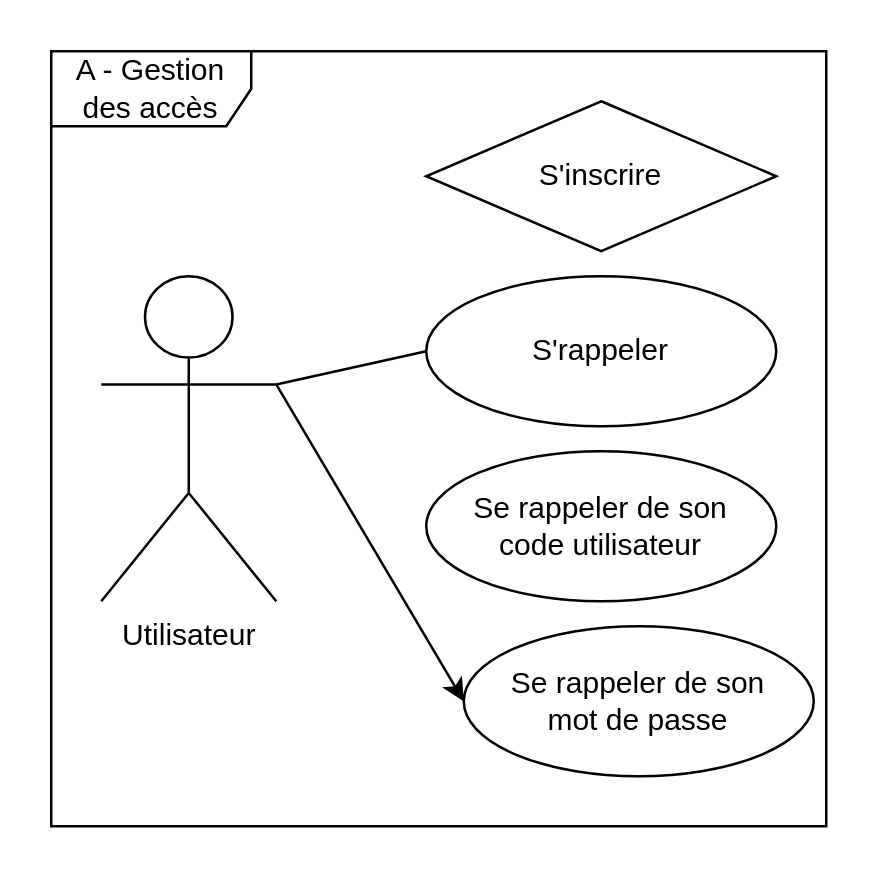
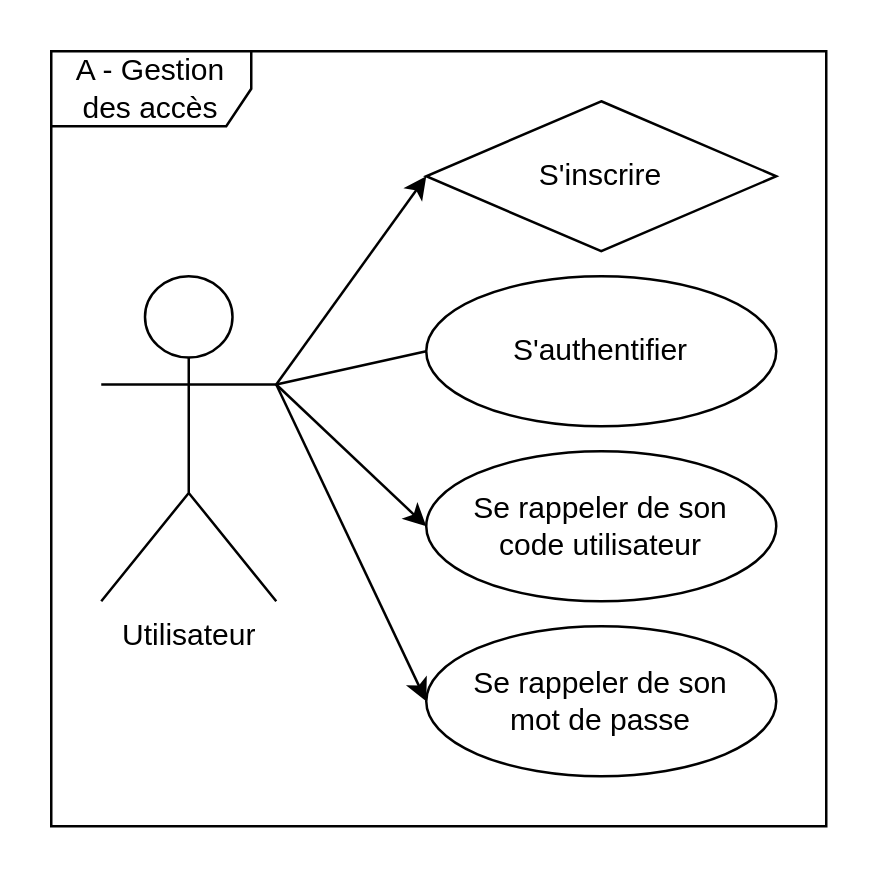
edge "Utilisateur" -> "S'inscrire": added
node "S'rappeler": label "S'rappeler" -> "S'authentifier"
edge "Utilisateur" -> "Se rappeler de son code utilisateur": added
node "Se rappeler de son mot de passe": moved (639, 701) -> (601, 701)
